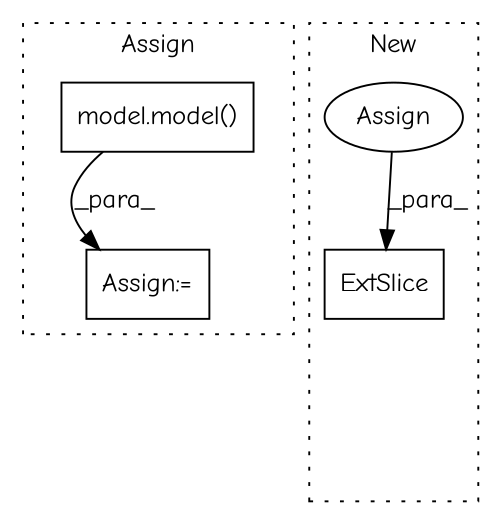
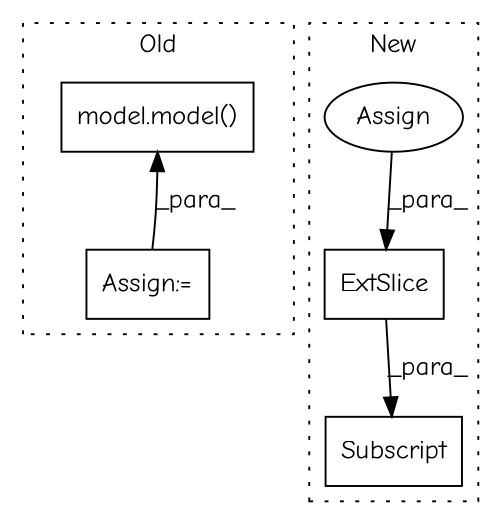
cluster "Assign": label "Assign" -> "Old"
edge "model.model()" -> "Assign:=": reversed
node "Subscript": added
